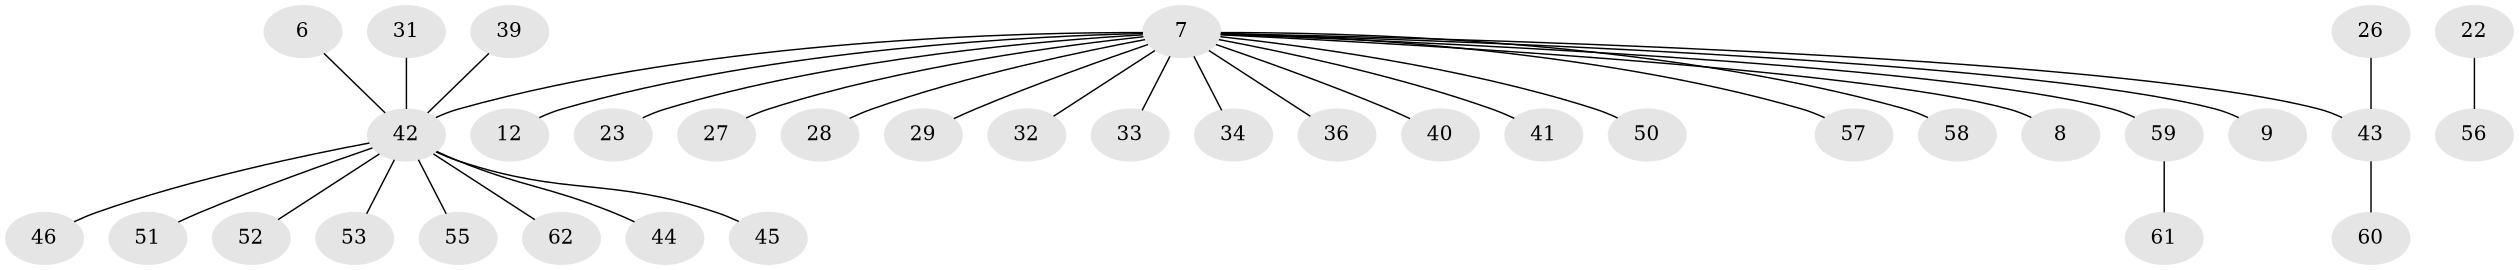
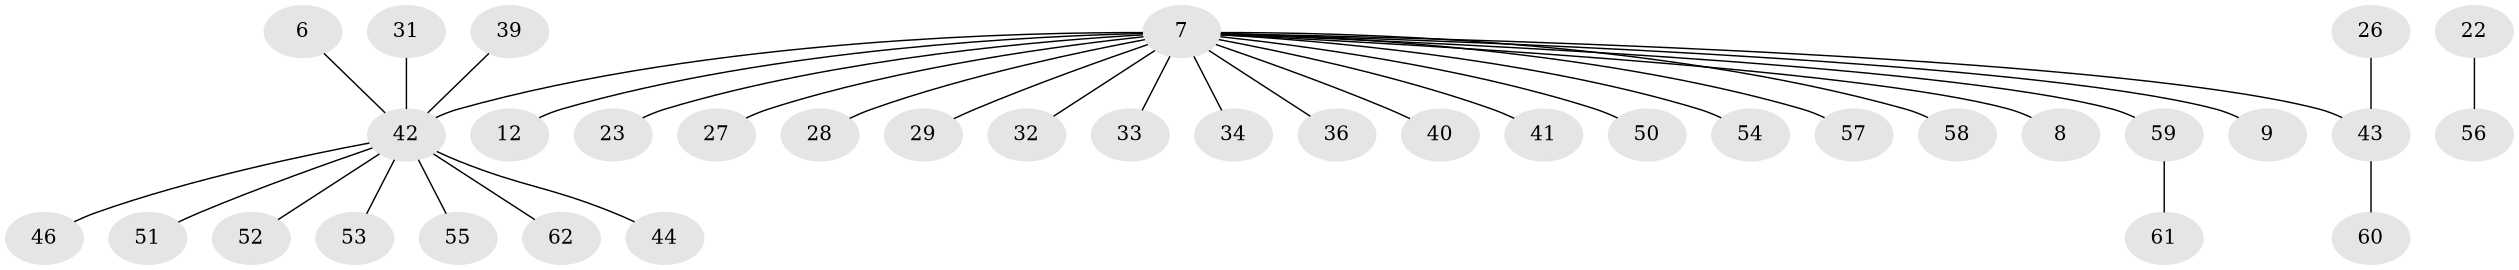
node "54": added
node "45": removed
